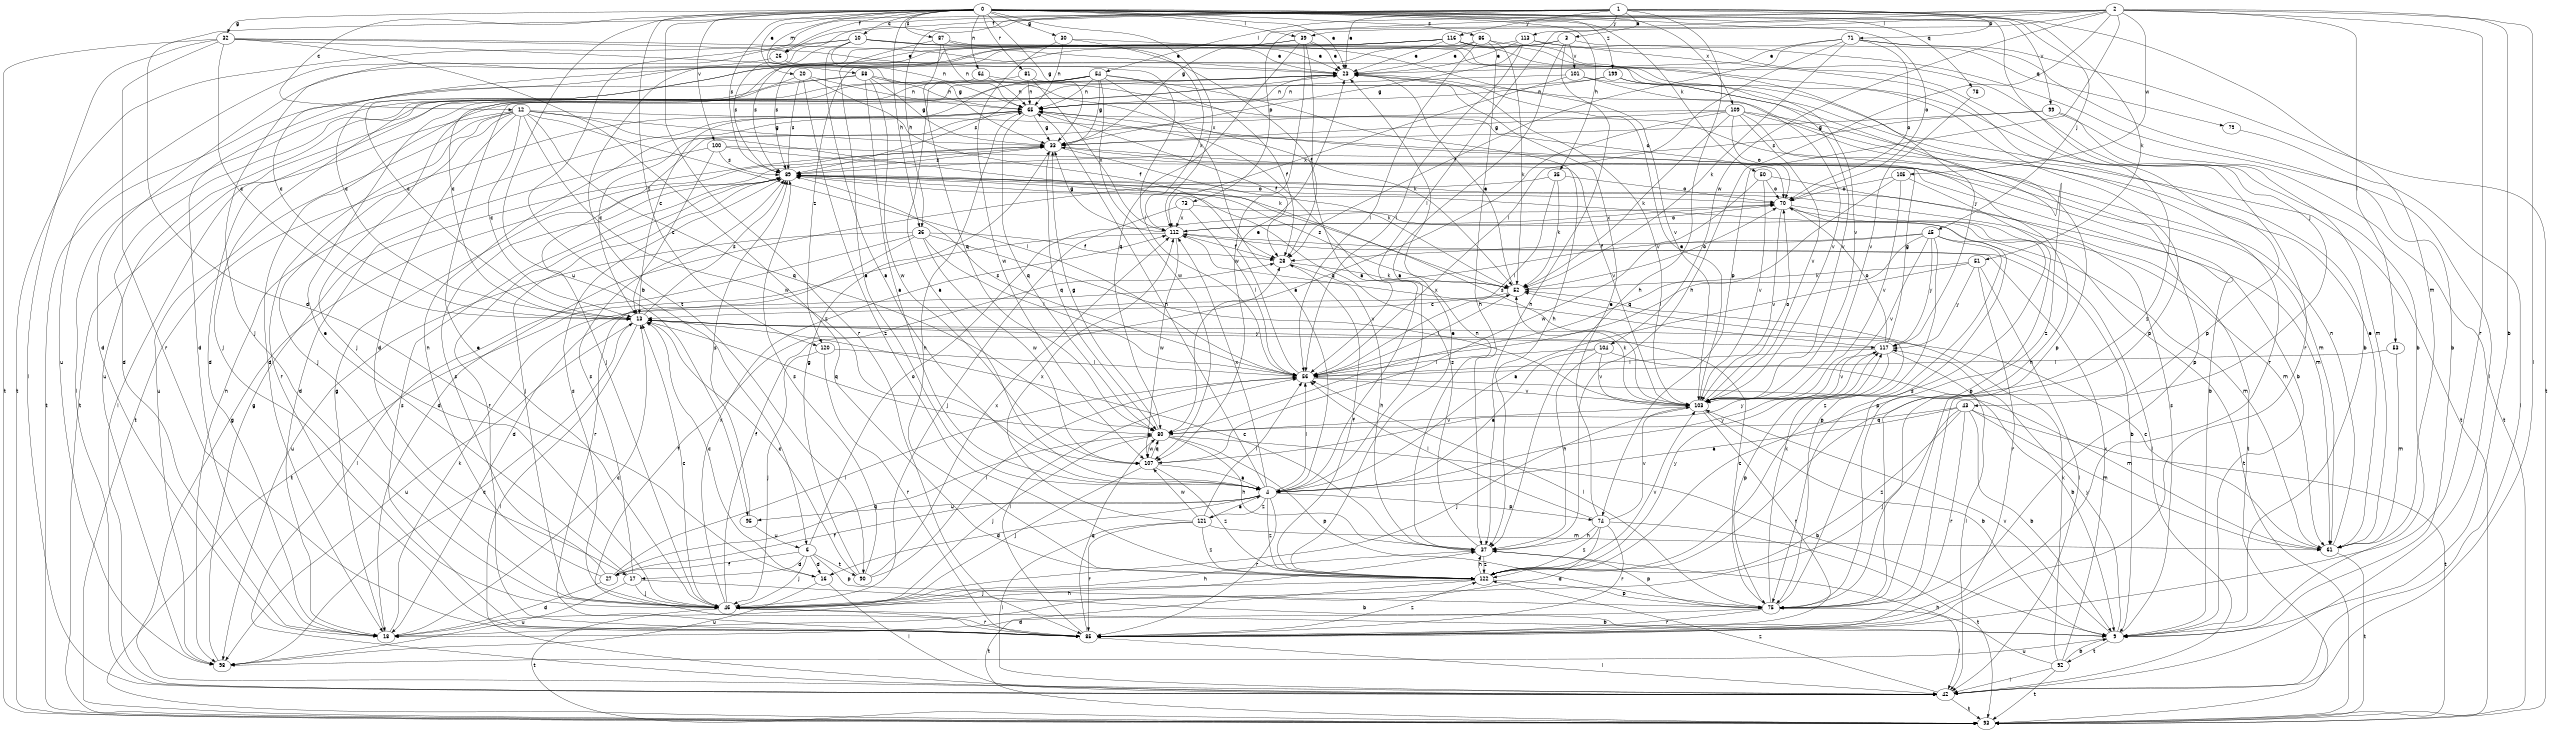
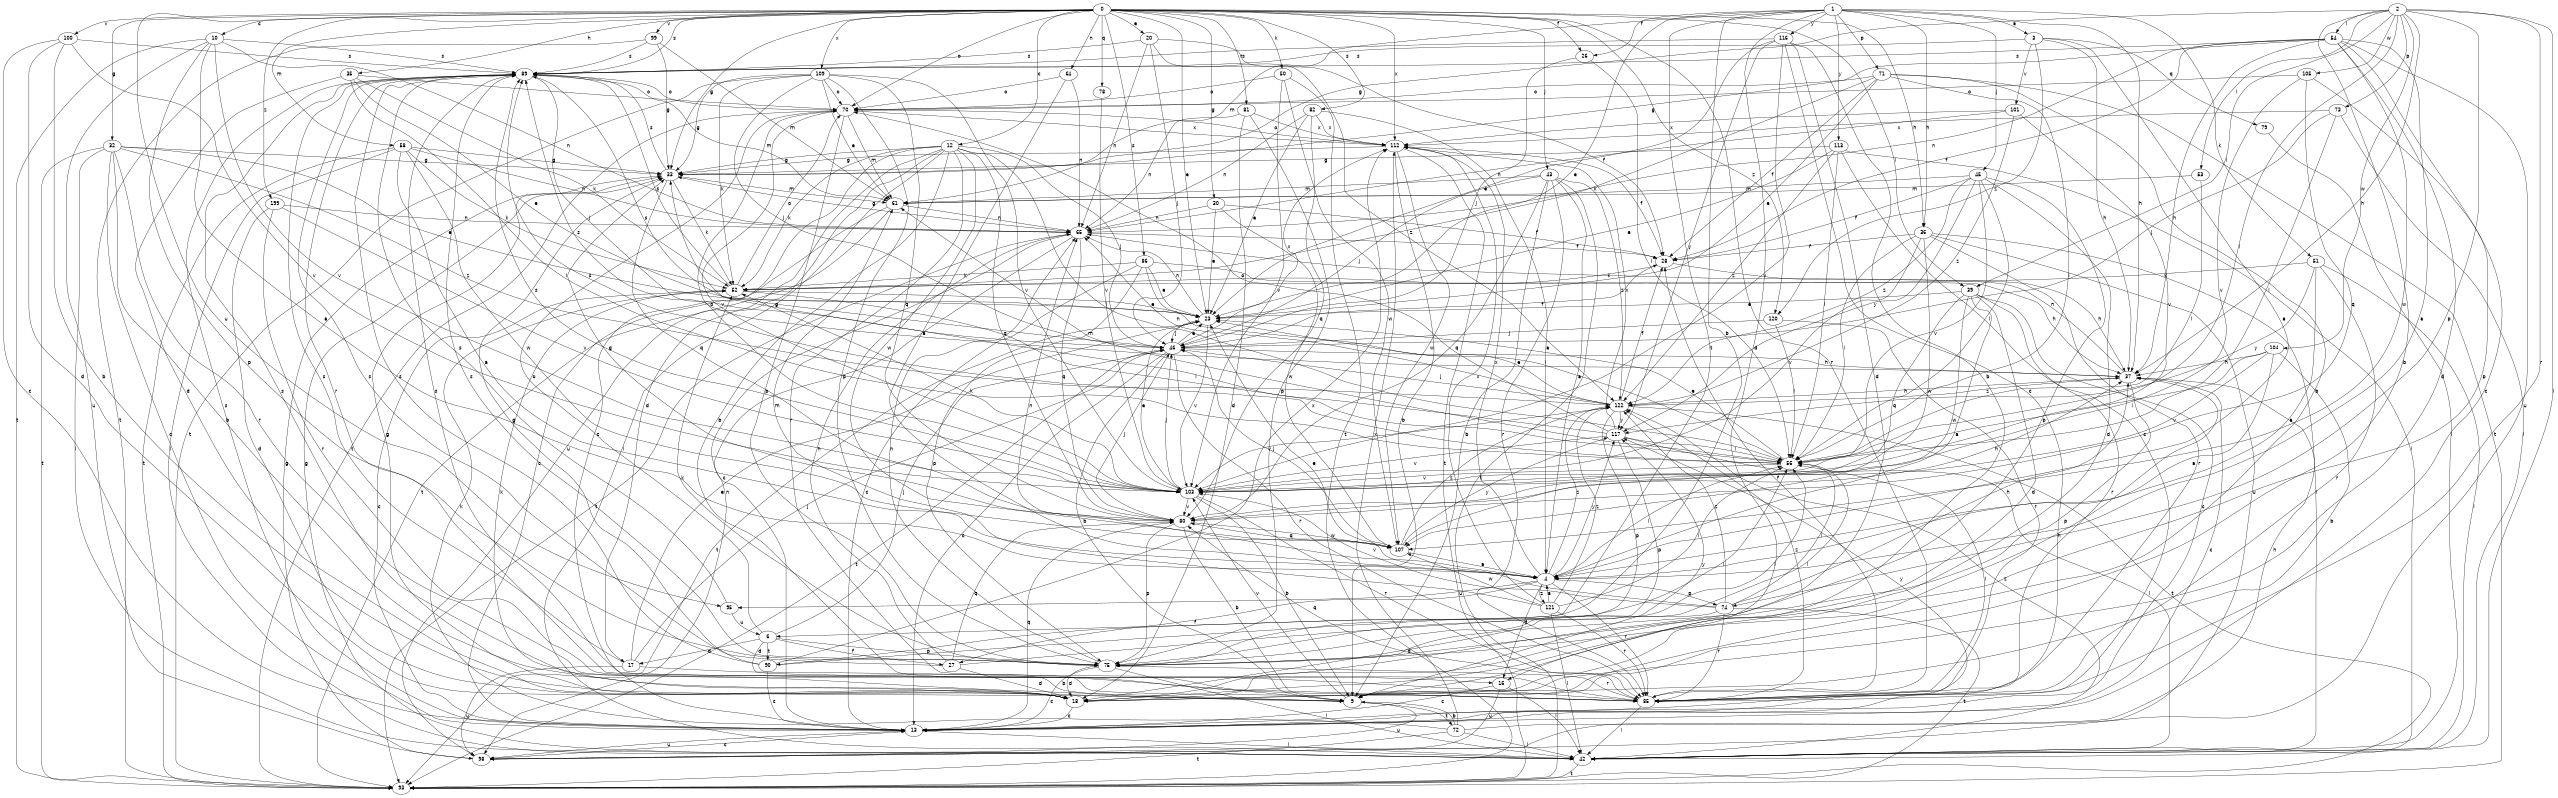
node "87": label "87" -> "82"
edge "10" -> "23": now "35" -> "23"
node "92": label "92" -> "72"
